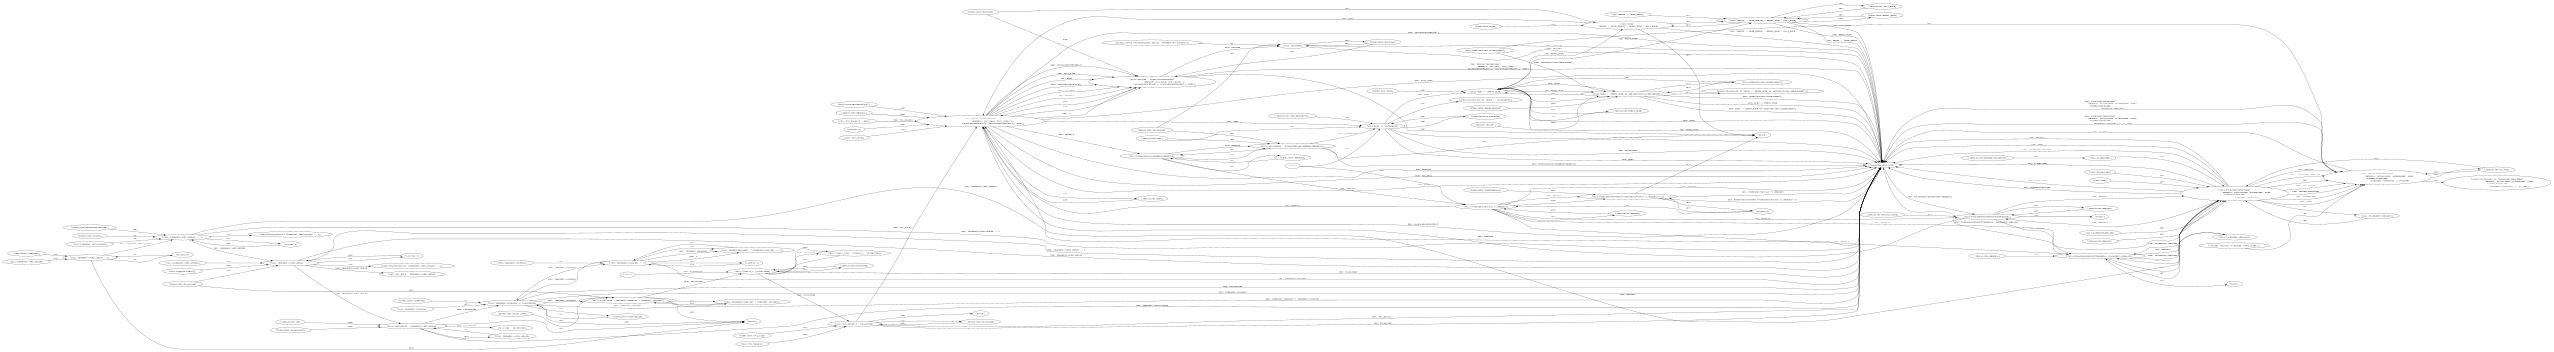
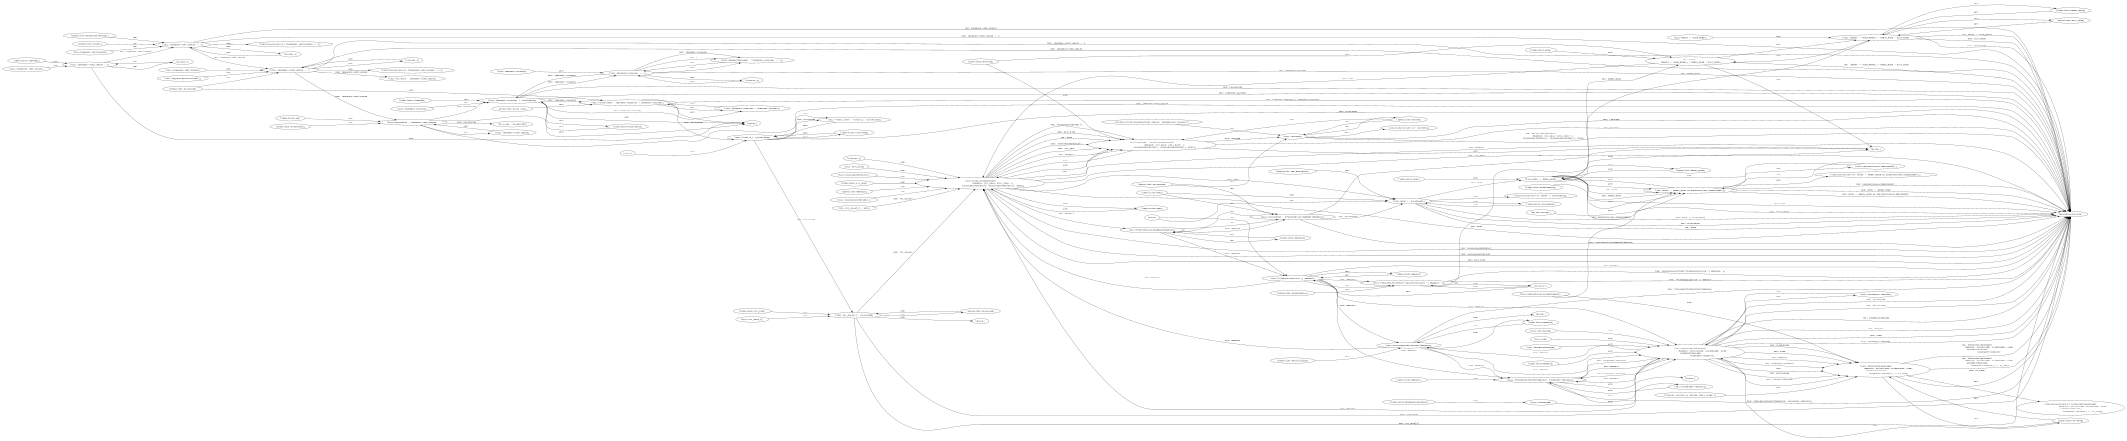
node "(ControlStructure,if (!success))": added
node "(Identifier,vol_data)": added
node "(Call,outputBufferHeight())": added
edge "(MethodReturn,void)" -> "(Call,PVCleanUpVideoDecoder(mHandle))": reversed
node "(Call,inQueue.begin())": label "(Call,inQueue.begin())" -> "(Call,inQueue.mInitialized())"
edge "1000252" -> "(Call,(uint32_t *)bitstream)": label "DDG: bufferSize" -> "AST: "
